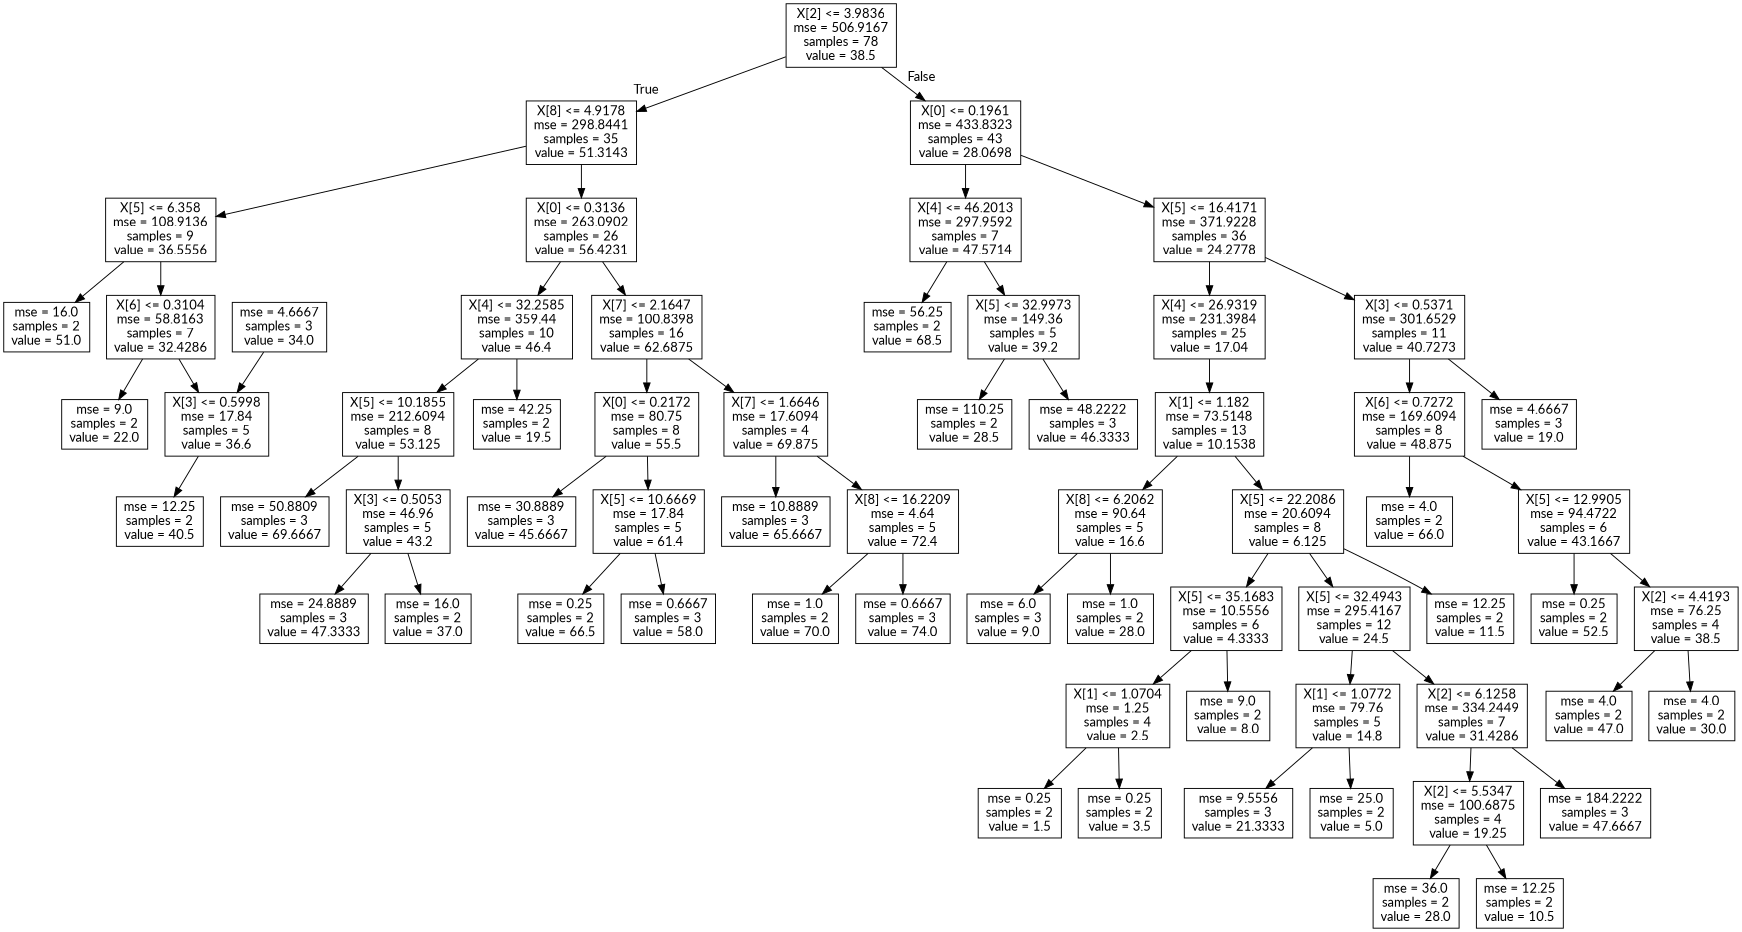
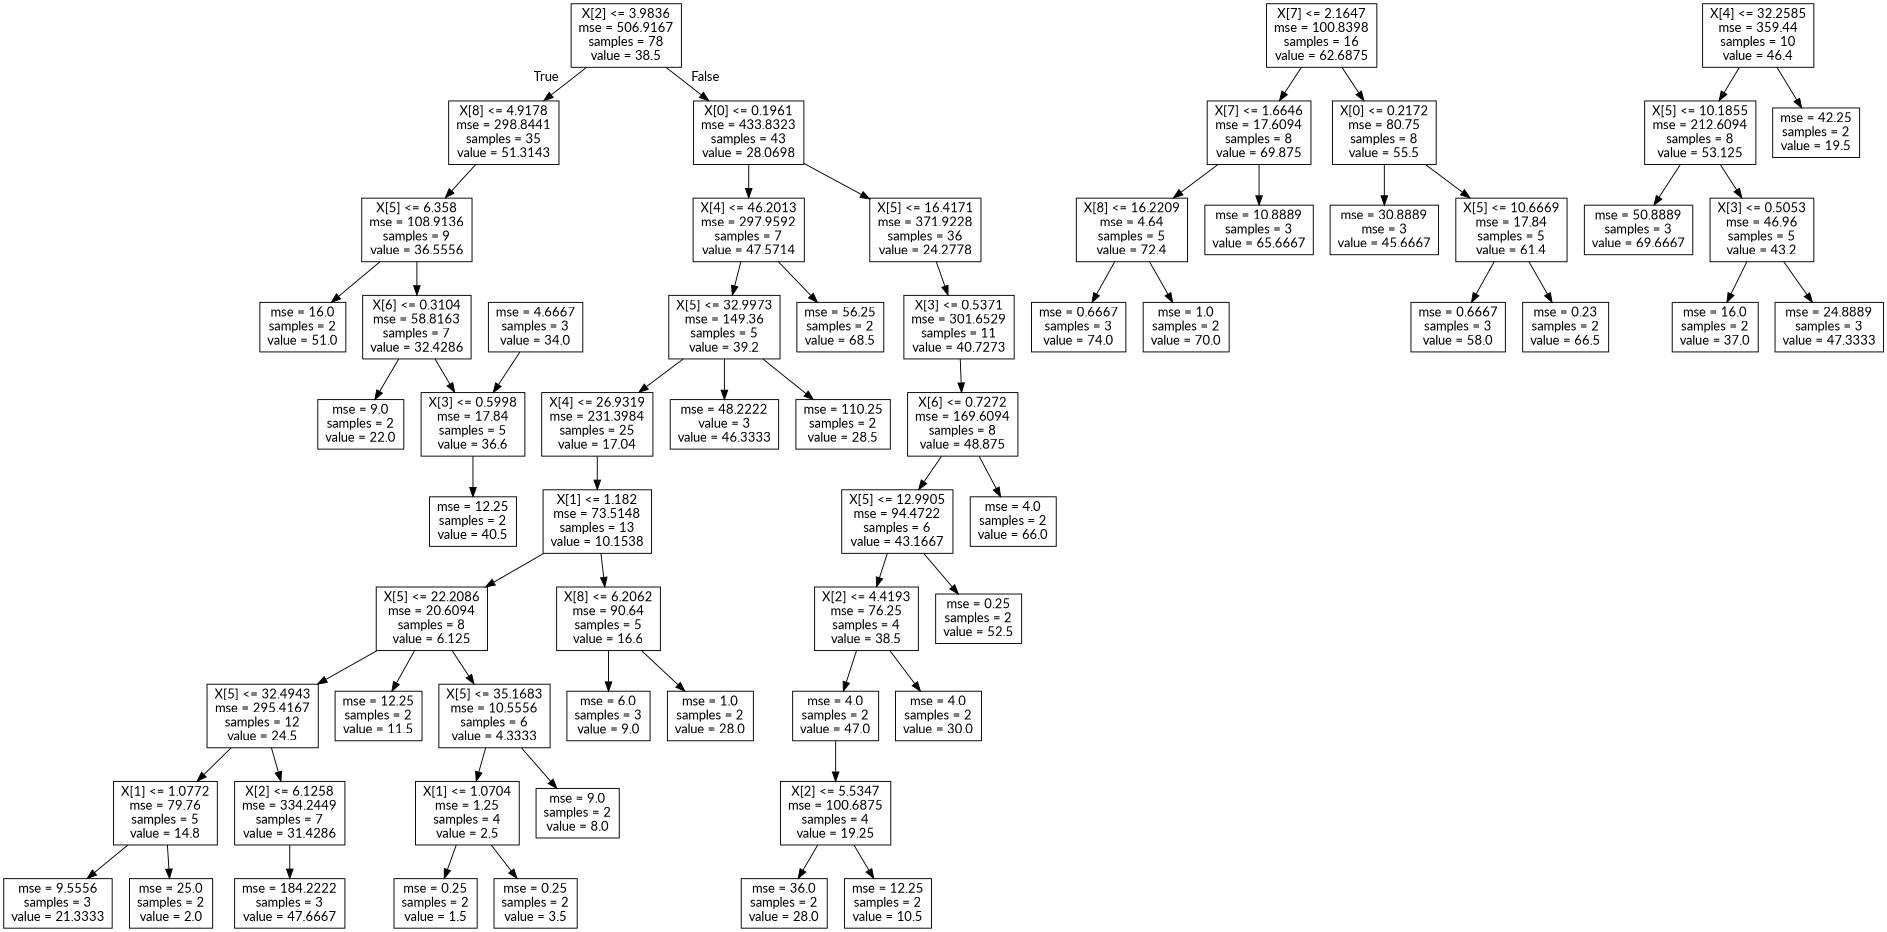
node "X[0] <= 0.3136 mse = 263.0902 samples = 26 value = 56.4231": removed
edge "X[5] <= 16.4171 mse = 371.9228 samples = 36 value = 24.2778" -> "X[4] <= 26.9319 mse = 231.3984 samples = 25 value = 17.04": now "X[5] <= 32.9973 mse = 149.36 samples = 5 value = 39.2" -> "X[4] <= 26.9319 mse = 231.3984 samples = 25 value = 17.04"
node "X[7] <= 1.6646 mse = 17.6094 samples = 4 value = 69.875": label "X[7] <= 1.6646 mse = 17.6094 samples = 4 value = 69.875" -> "X[7] <= 1.6646 mse = 17.6094 samples = 8 value = 69.875"
node "mse = 48.2222 samples = 3 value = 46.3333": label "mse = 48.2222 samples = 3 value = 46.3333" -> "mse = 48.2222 value = 3 value = 46.3333"
node "mse = 4.6667 samples = 3 value = 19.0": removed
node "mse = 50.8809 samples = 3 value = 69.6667": label "mse = 50.8809 samples = 3 value = 69.6667" -> "mse = 50.8889 samples = 3 value = 69.6667"
node "mse = 30.8889 samples = 3 value = 45.6667": label "mse = 30.8889 samples = 3 value = 45.6667" -> "mse = 30.8889 mse = 3 value = 45.6667"
node "mse = 0.25 samples = 2 value = 66.5": label "mse = 0.25 samples = 2 value = 66.5" -> "mse = 0.23 samples = 2 value = 66.5"
edge "X[2] <= 6.1258 mse = 334.2449 samples = 7 value = 31.4286" -> "X[2] <= 5.5347 mse = 100.6875 samples = 4 value = 19.25": now "mse = 4.0 samples = 2 value = 47.0" -> "X[2] <= 5.5347 mse = 100.6875 samples = 4 value = 19.25"
node "mse = 25.0 samples = 2 value = 5.0": label "mse = 25.0 samples = 2 value = 5.0" -> "mse = 25.0 samples = 2 value = 2.0"
